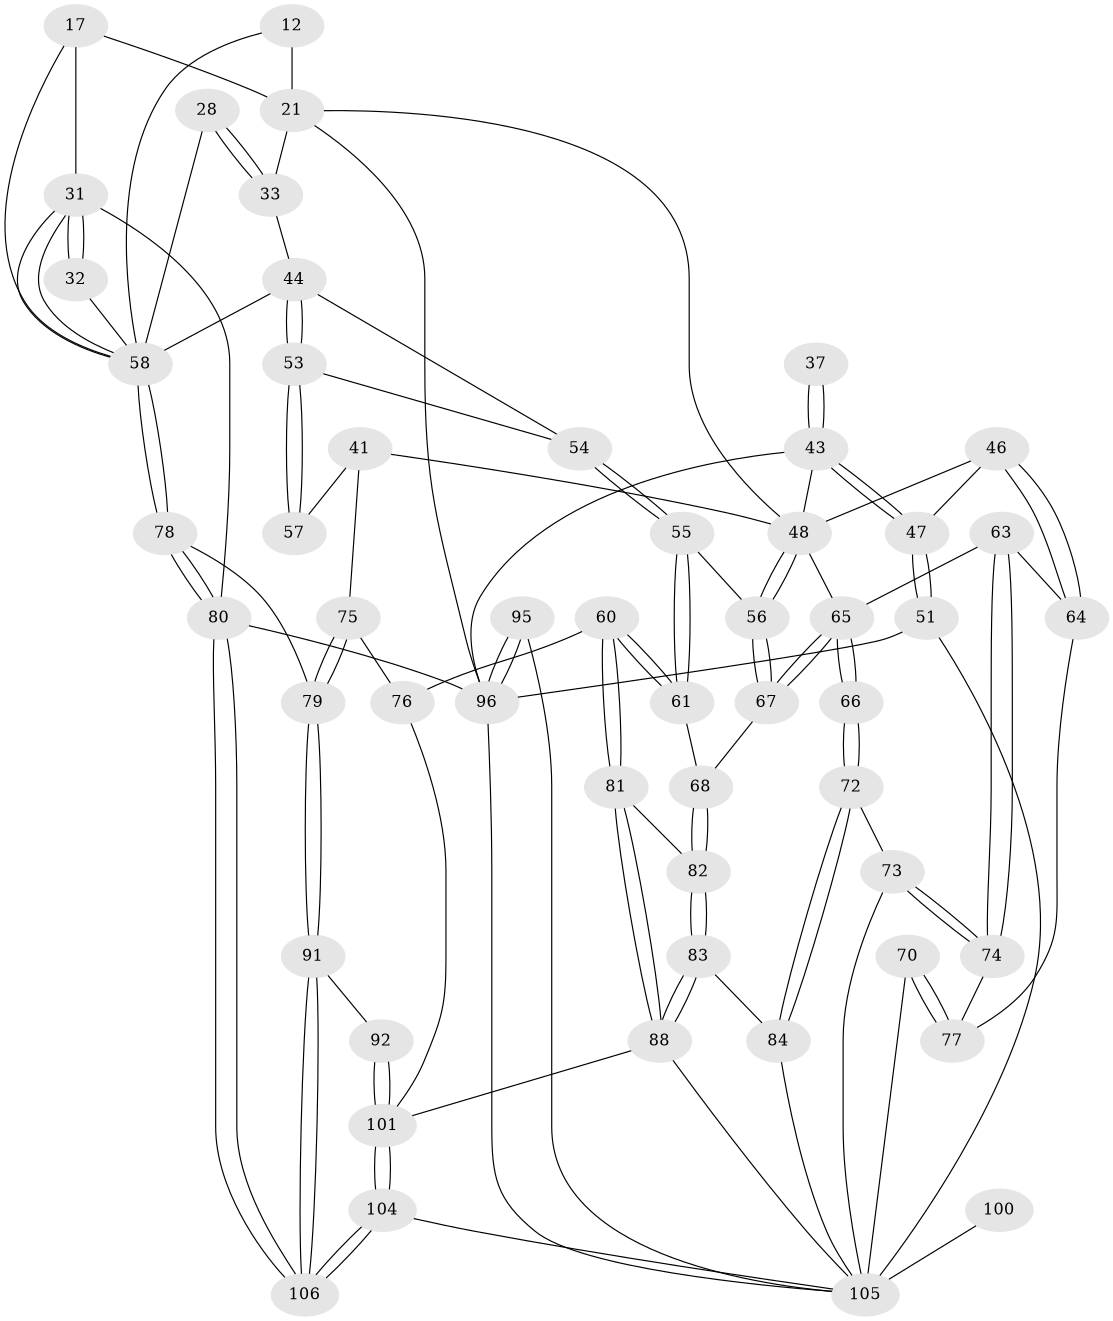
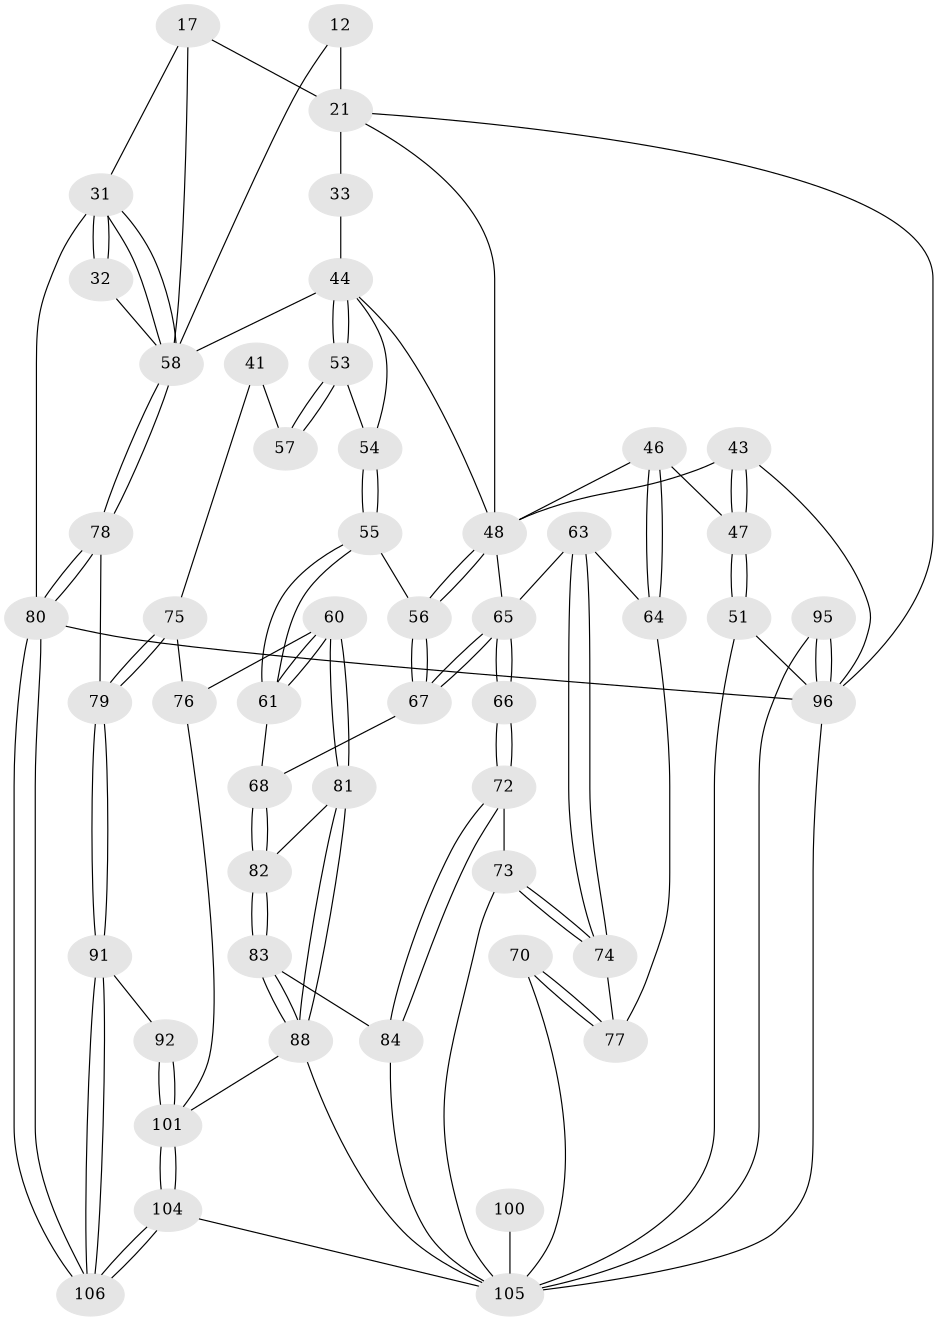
node "28": removed
node "37": removed
edge "41" -- "48": now "44" -- "48"
